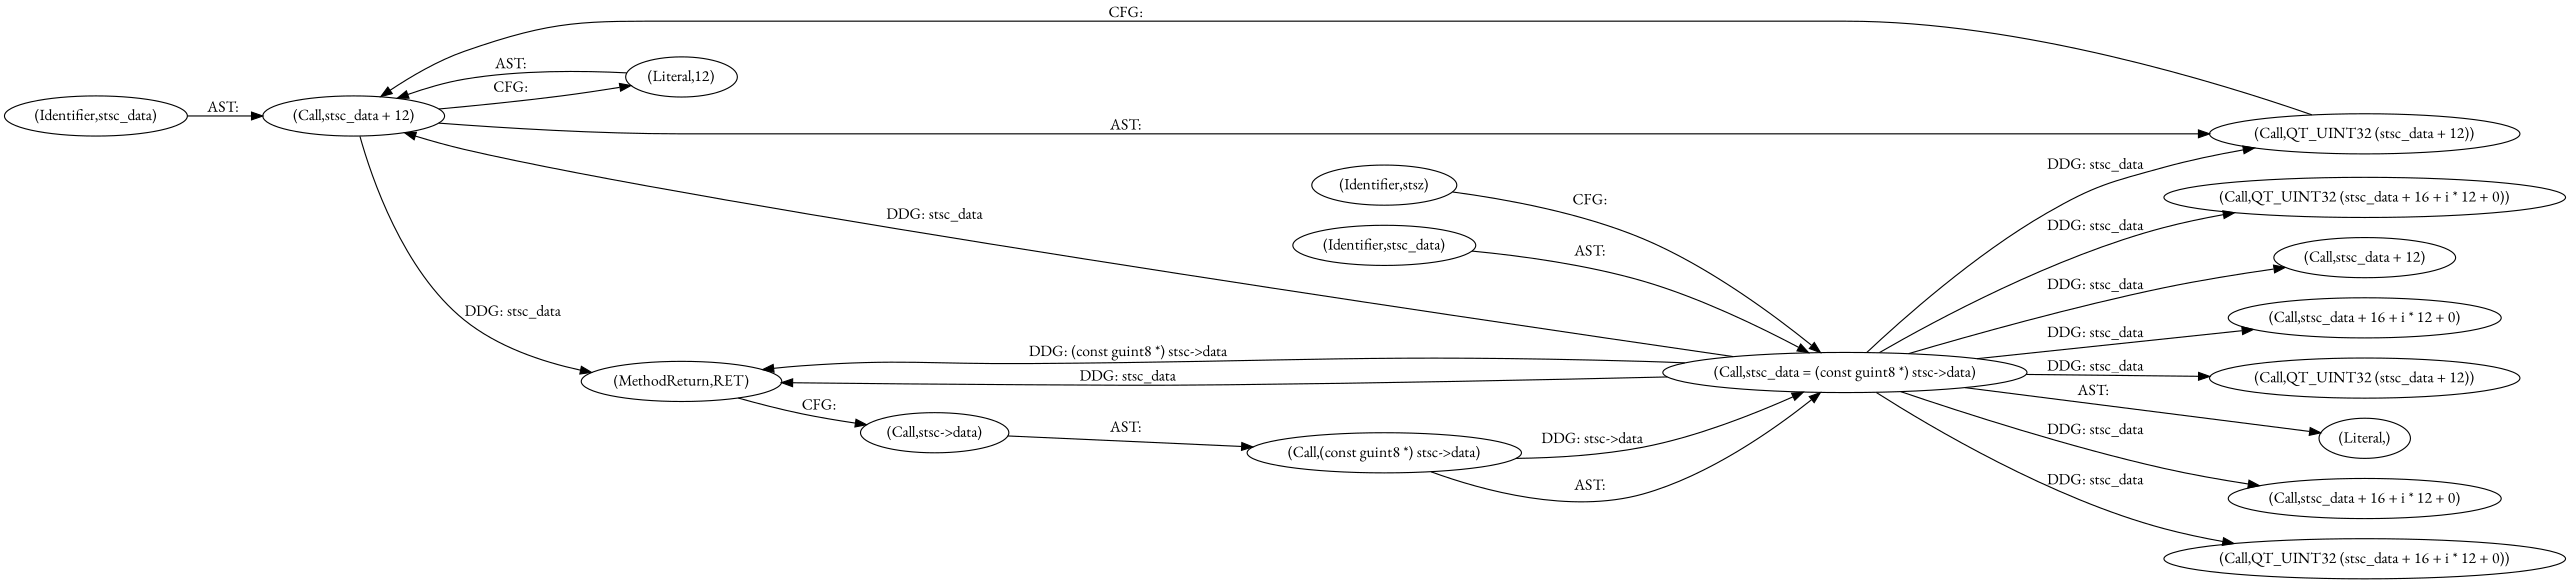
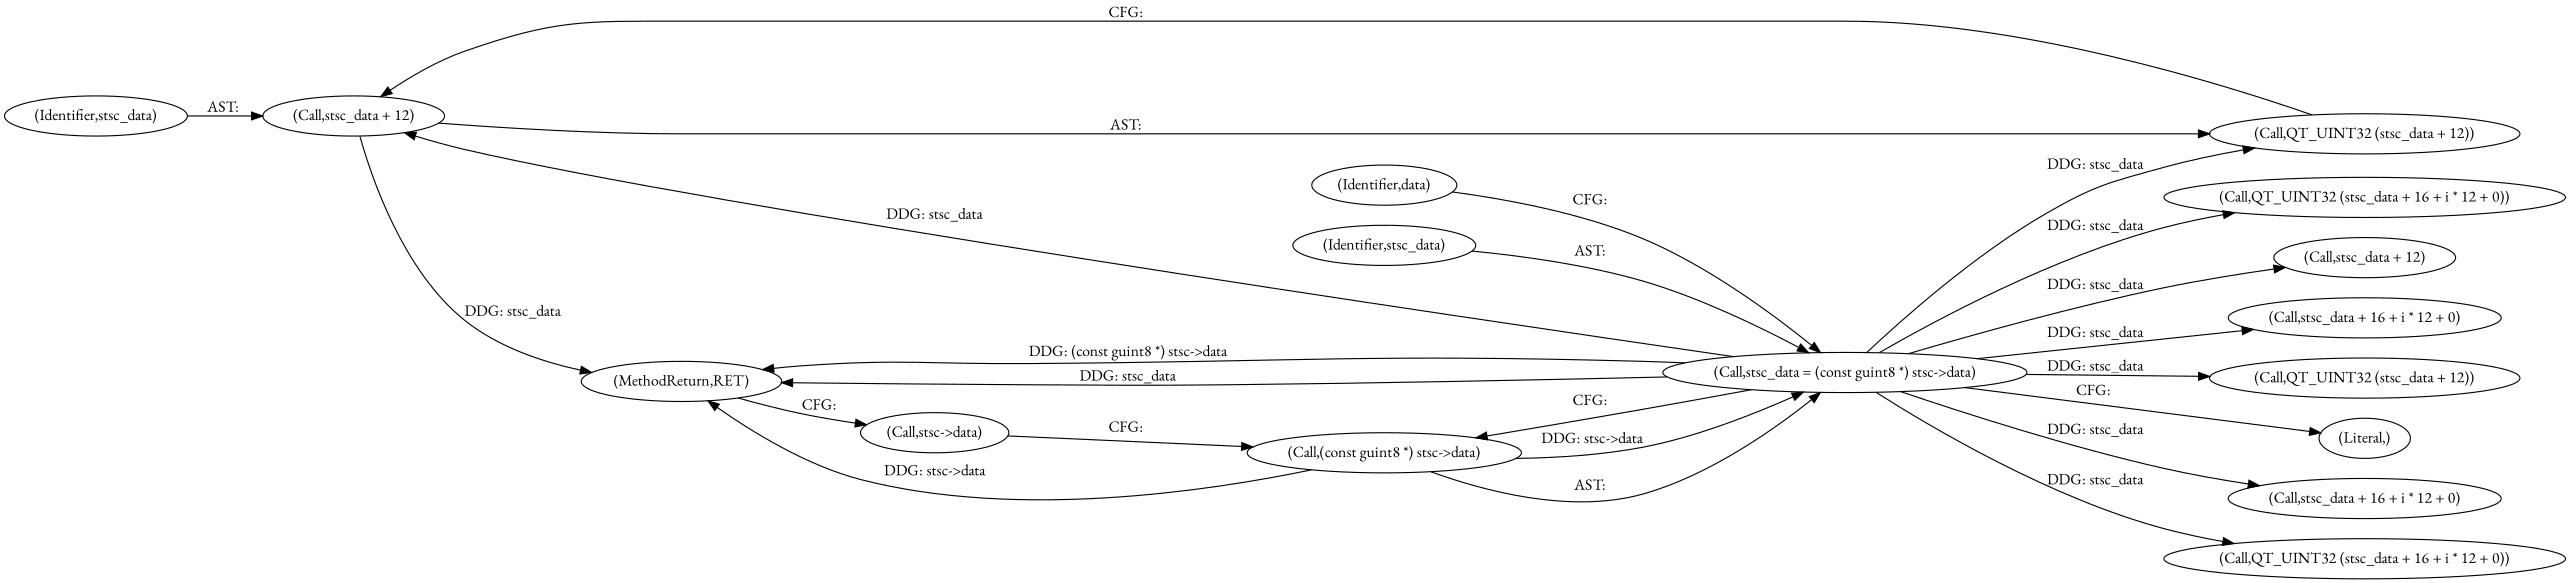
node "(Literal,12)": removed
node "(Identifier,stsz)": label "(Identifier,stsz)" -> "(Identifier,data)"
edge "(Call,stsc_data = (const guint8 *) stsc->data)" -> "(Literal,)": label "AST: " -> "CFG: "
edge "(Call,stsc_data = (const guint8 *) stsc->data)" -> "(Call,(const guint8 *) stsc->data)": added, label "CFG:"
edge "(Call,stsc->data)" -> "(Call,(const guint8 *) stsc->data)": label "AST: " -> "CFG: "
edge "(Call,(const guint8 *) stsc->data)" -> "(MethodReturn,RET)": added, label "DDG: stsc->data"
